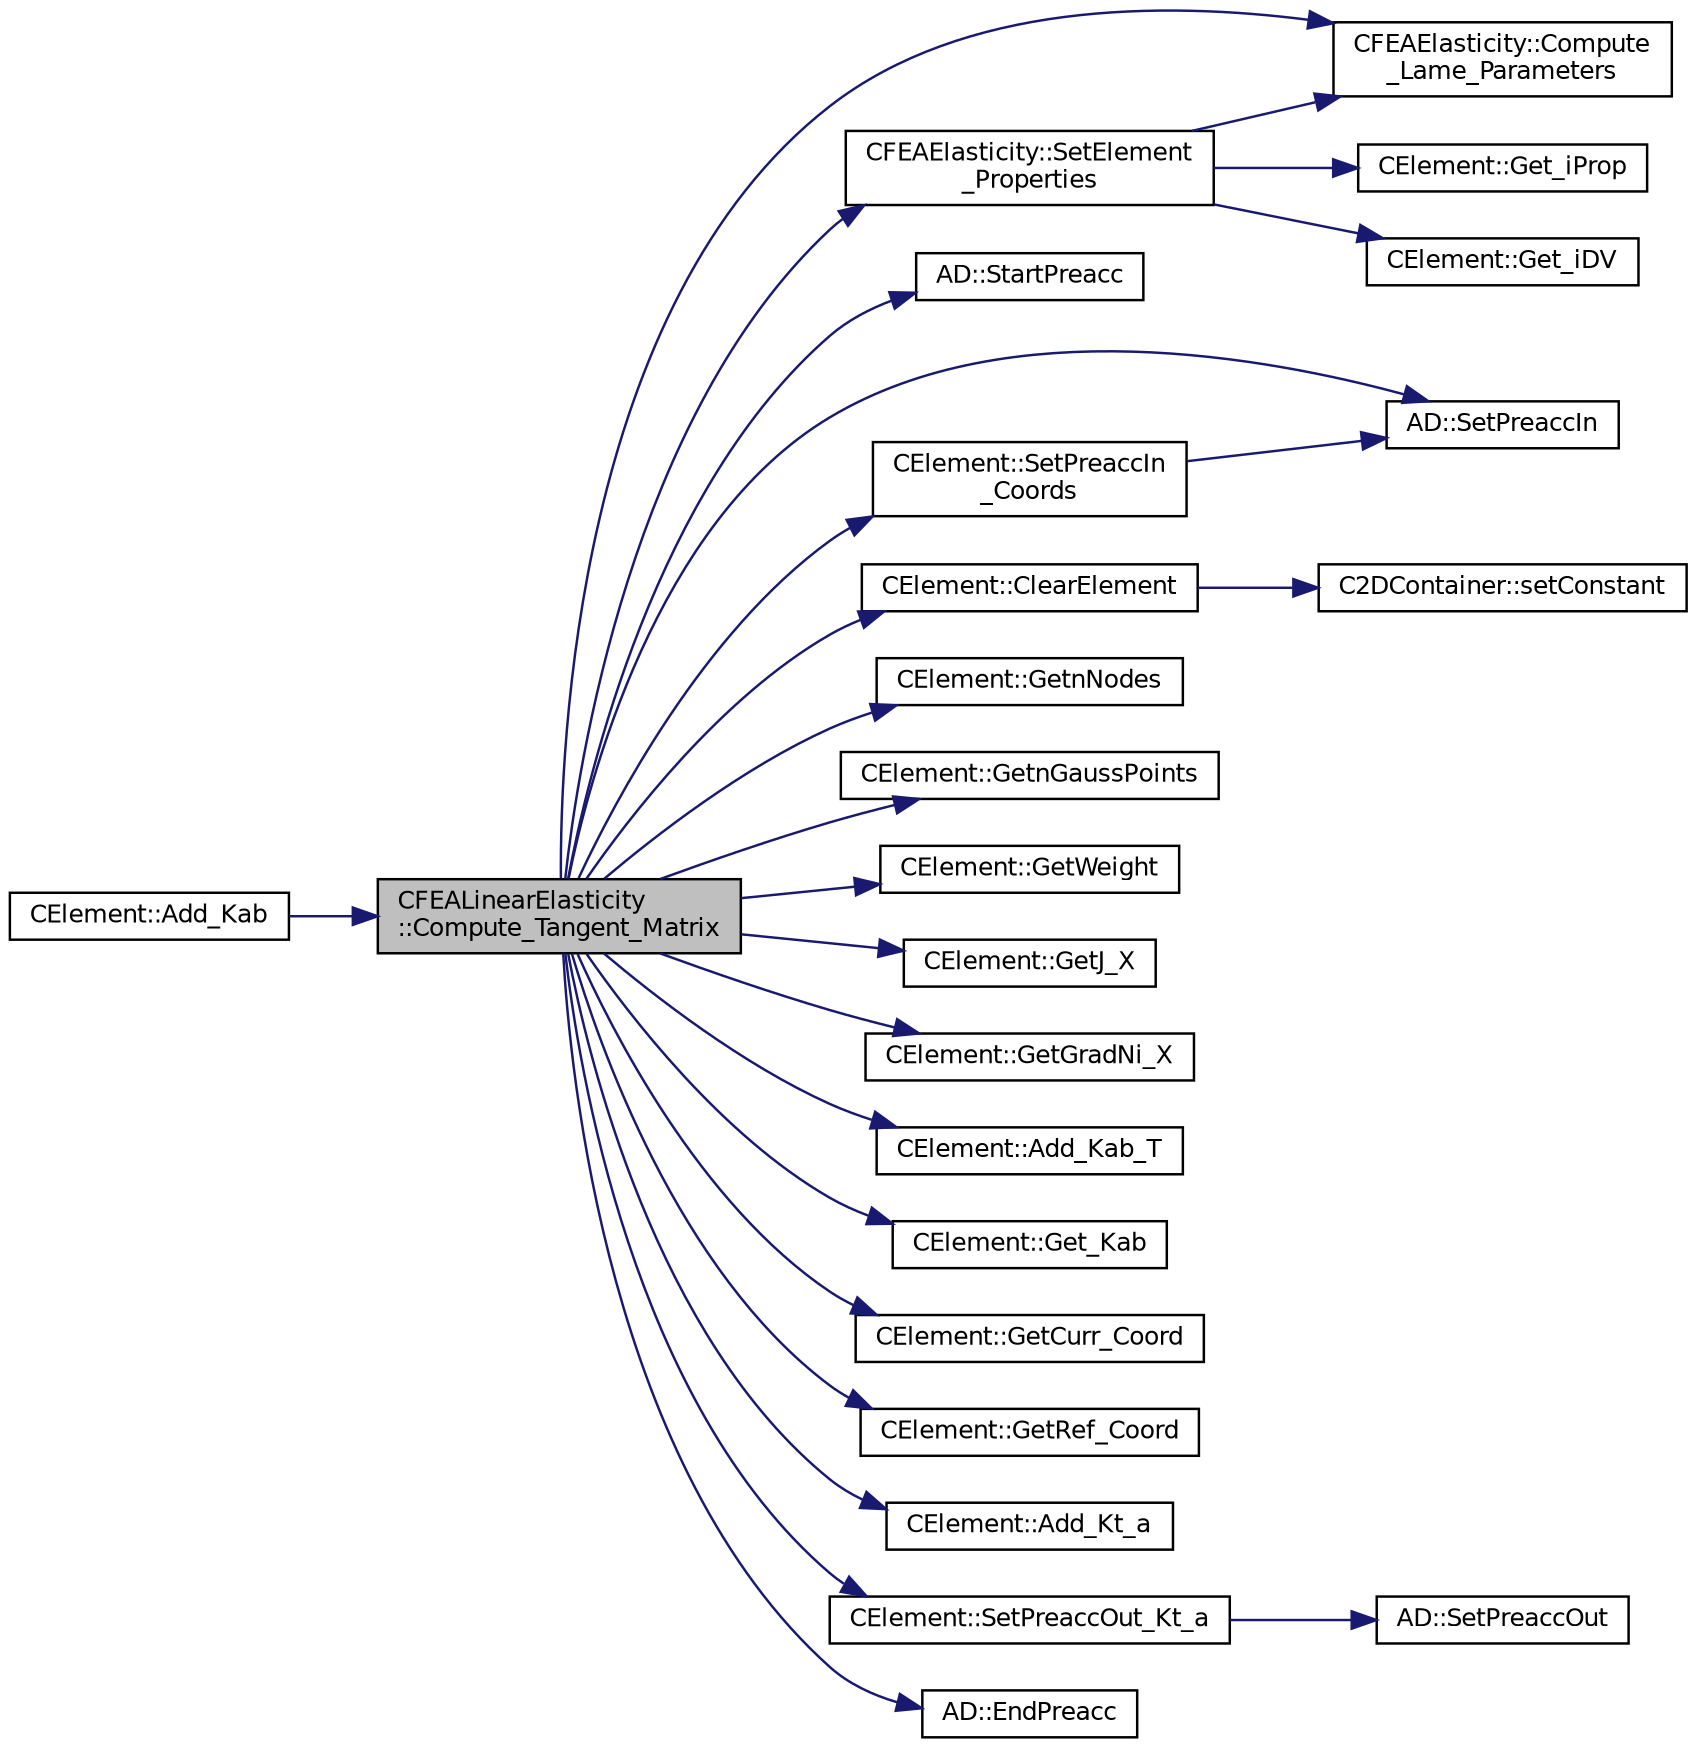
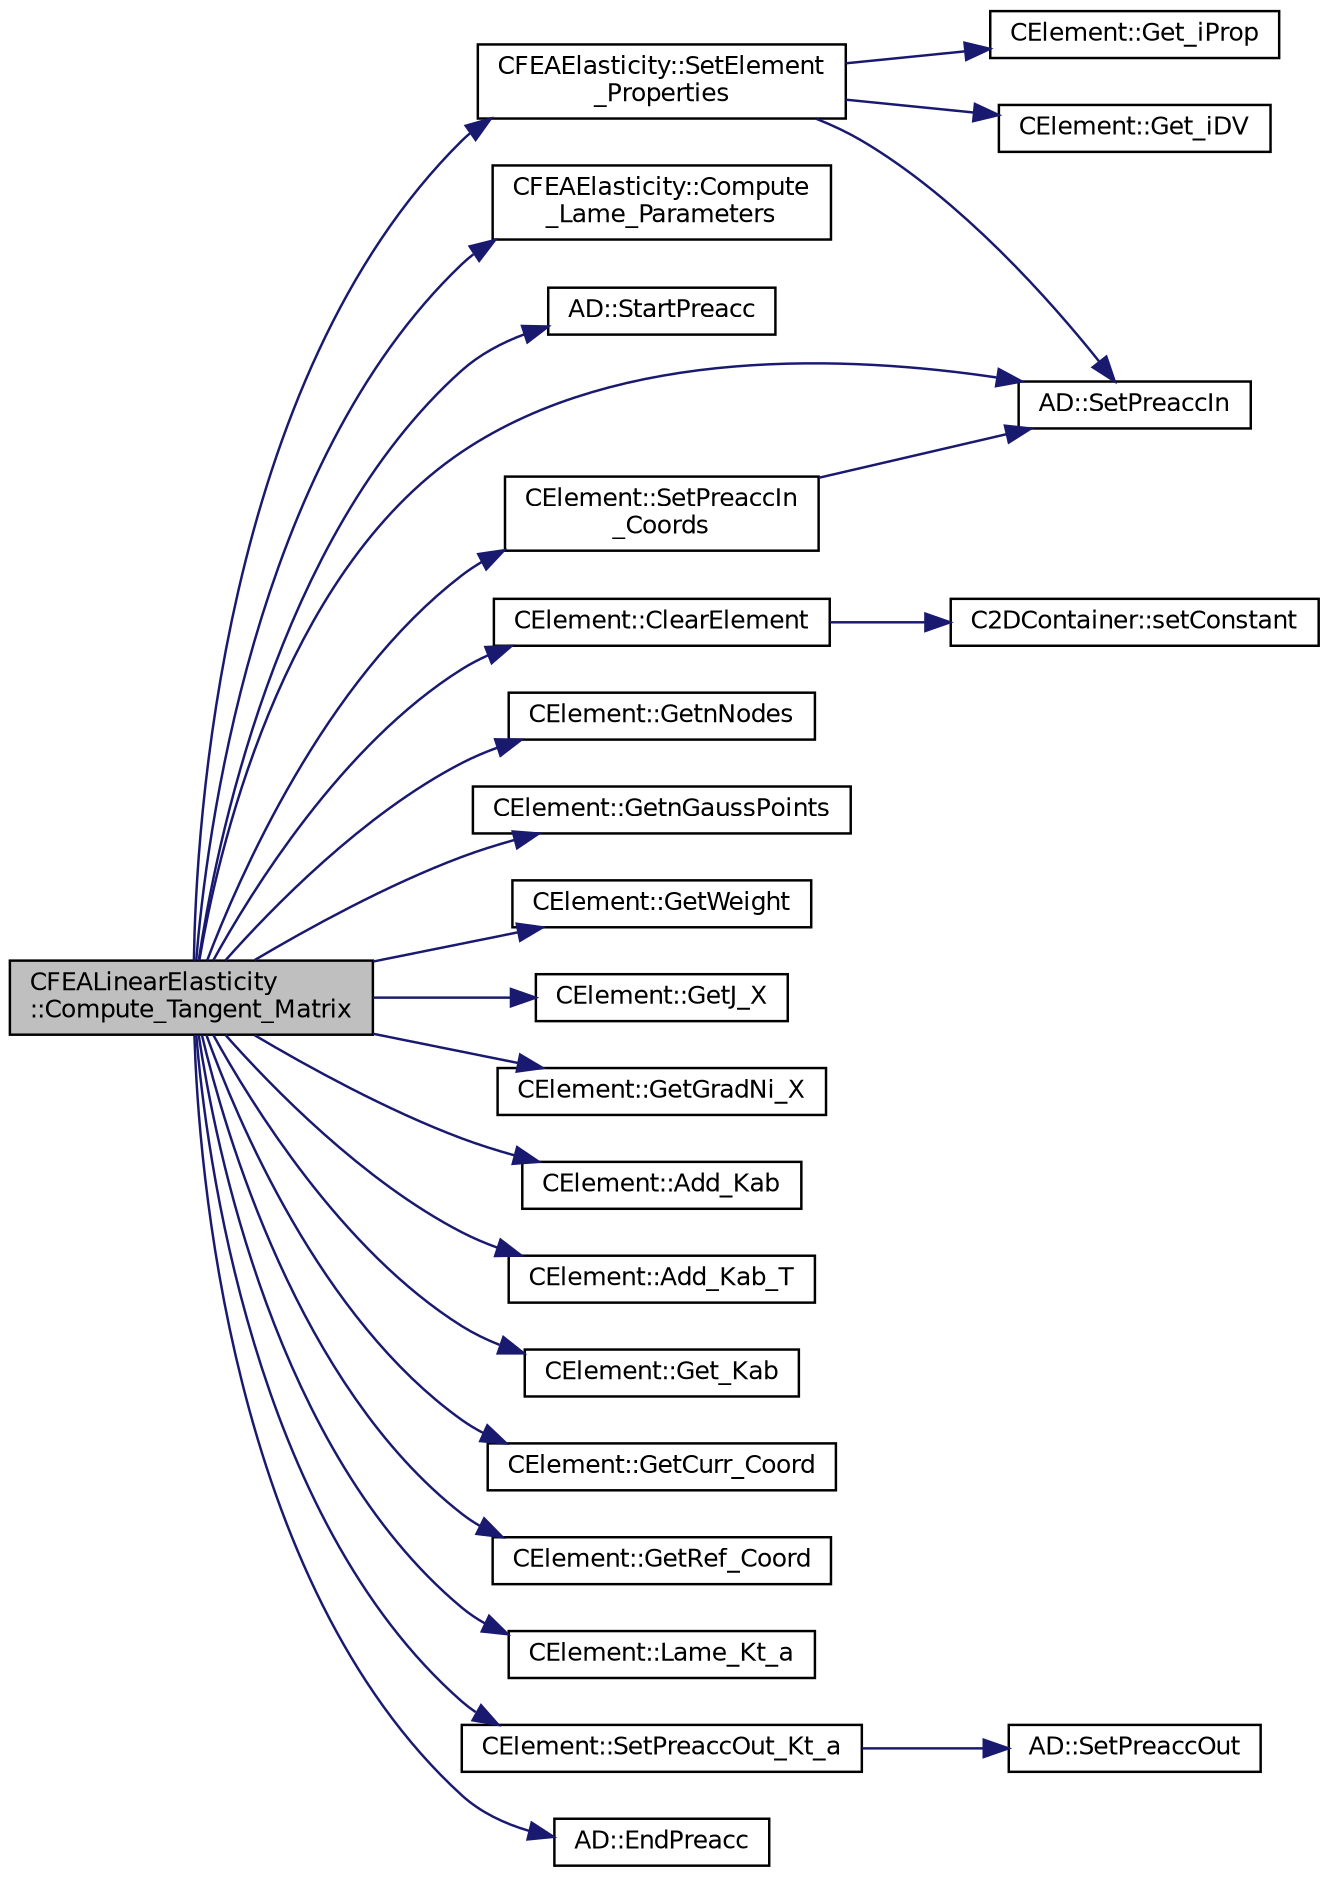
edge "CFEAElasticity::SetElement _Properties" -> "CFEAElasticity::Compute _Lame_Parameters": now "CFEAElasticity::SetElement _Properties" -> "AD::SetPreaccIn"
edge "CElement::Add_Kab" -> "CFEALinearElasticity ::Compute_Tangent_Matrix": reversed
node "CElement::Add_Kt_a": label "CElement::Add_Kt_a" -> "CElement::Lame_Kt_a"
